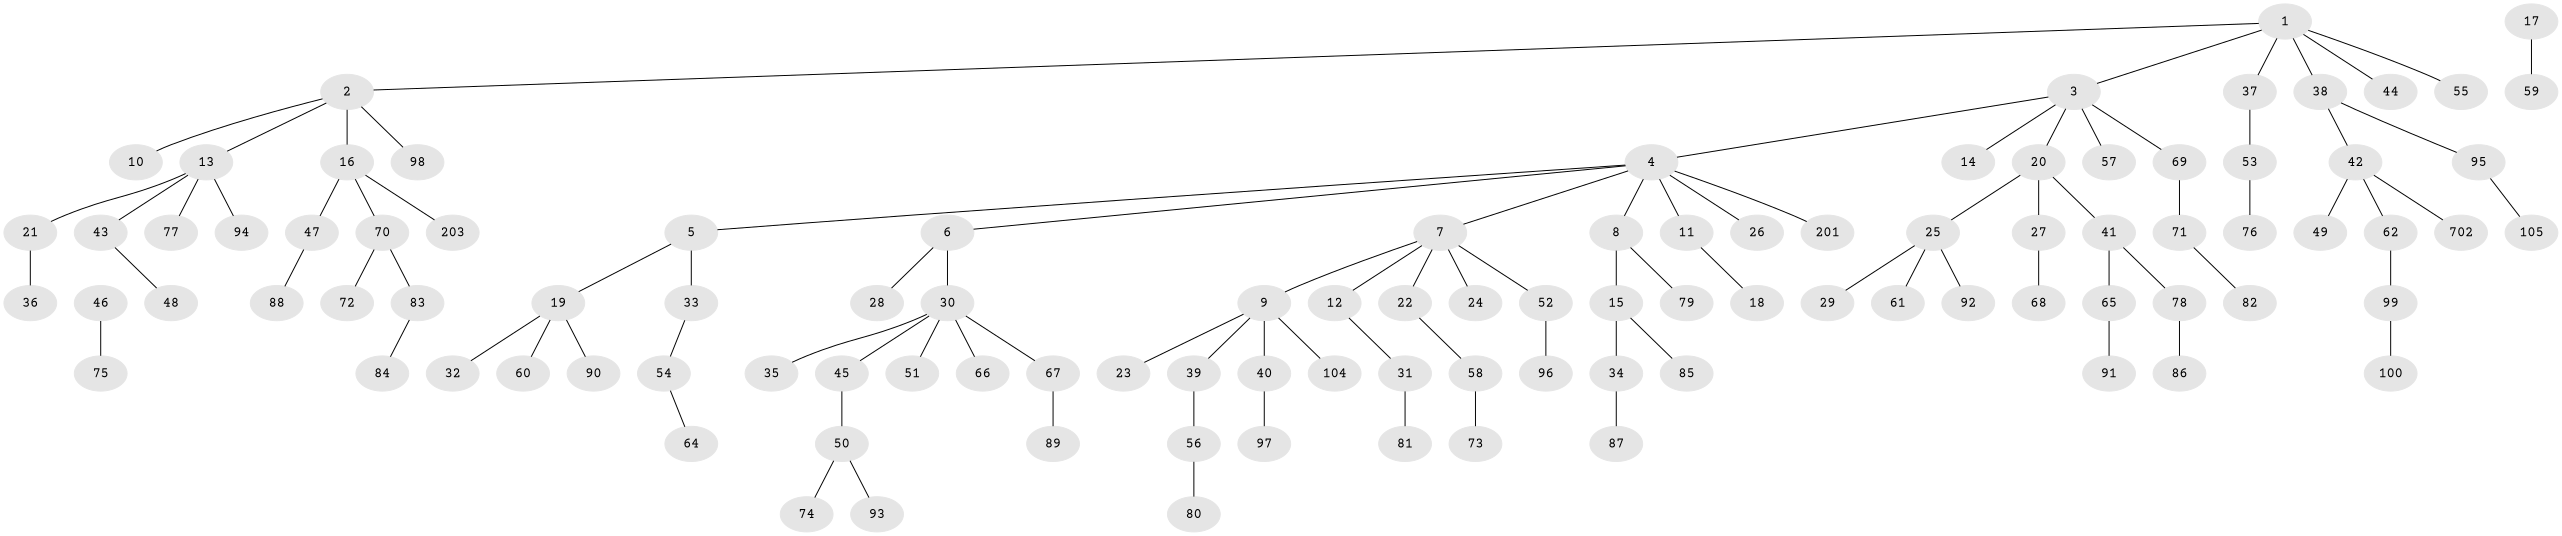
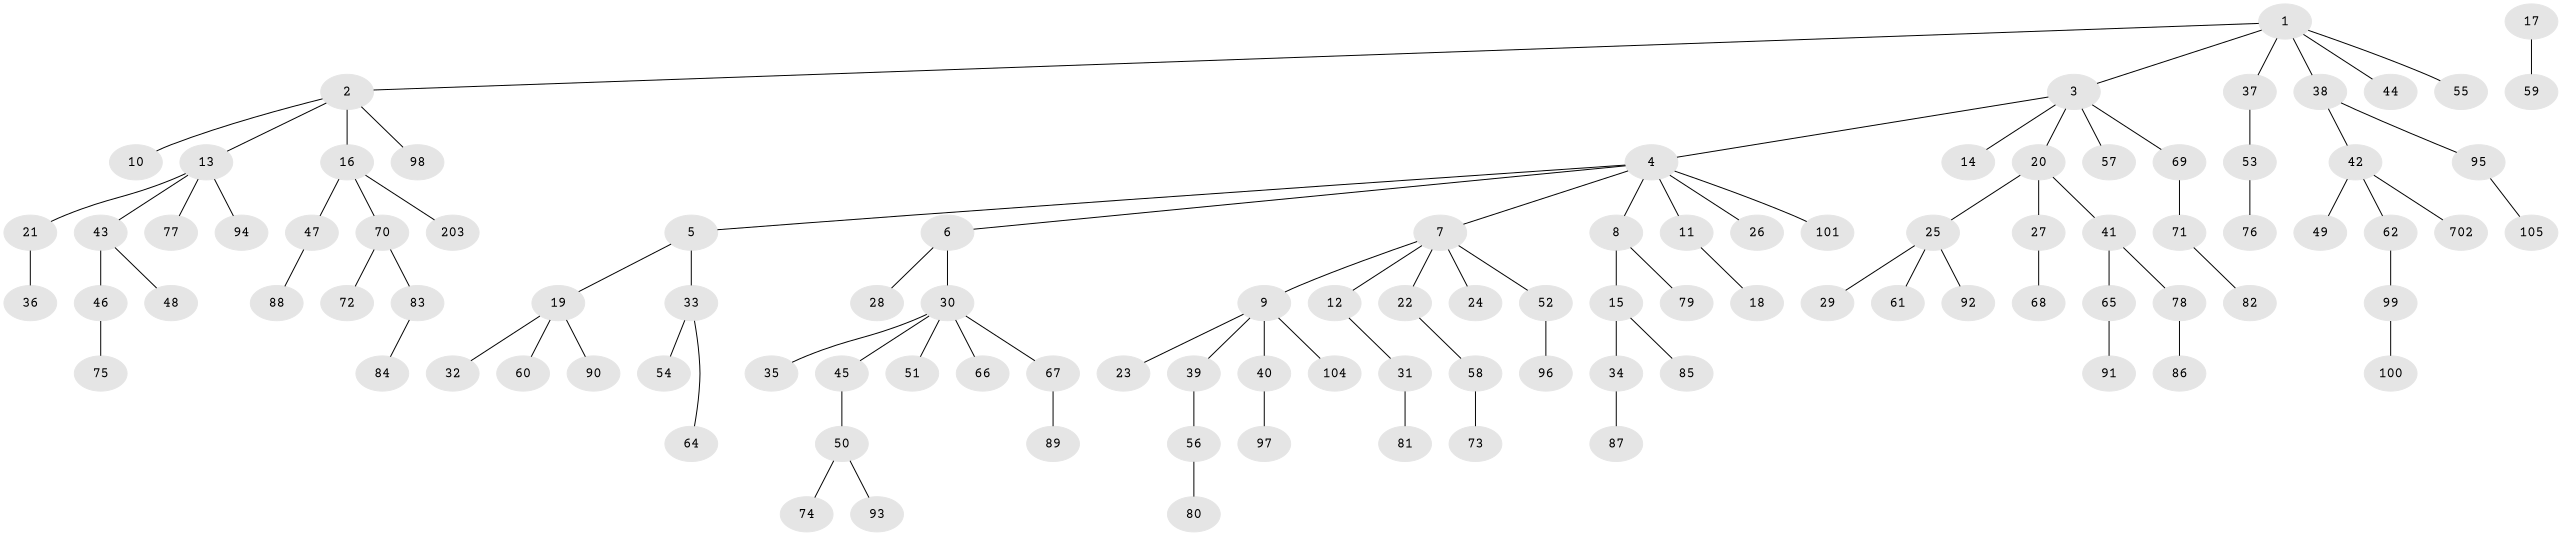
node "201": label "201" -> "101"
edge "43" -- "46": added
edge "54" -- "64": now "33" -- "64"
